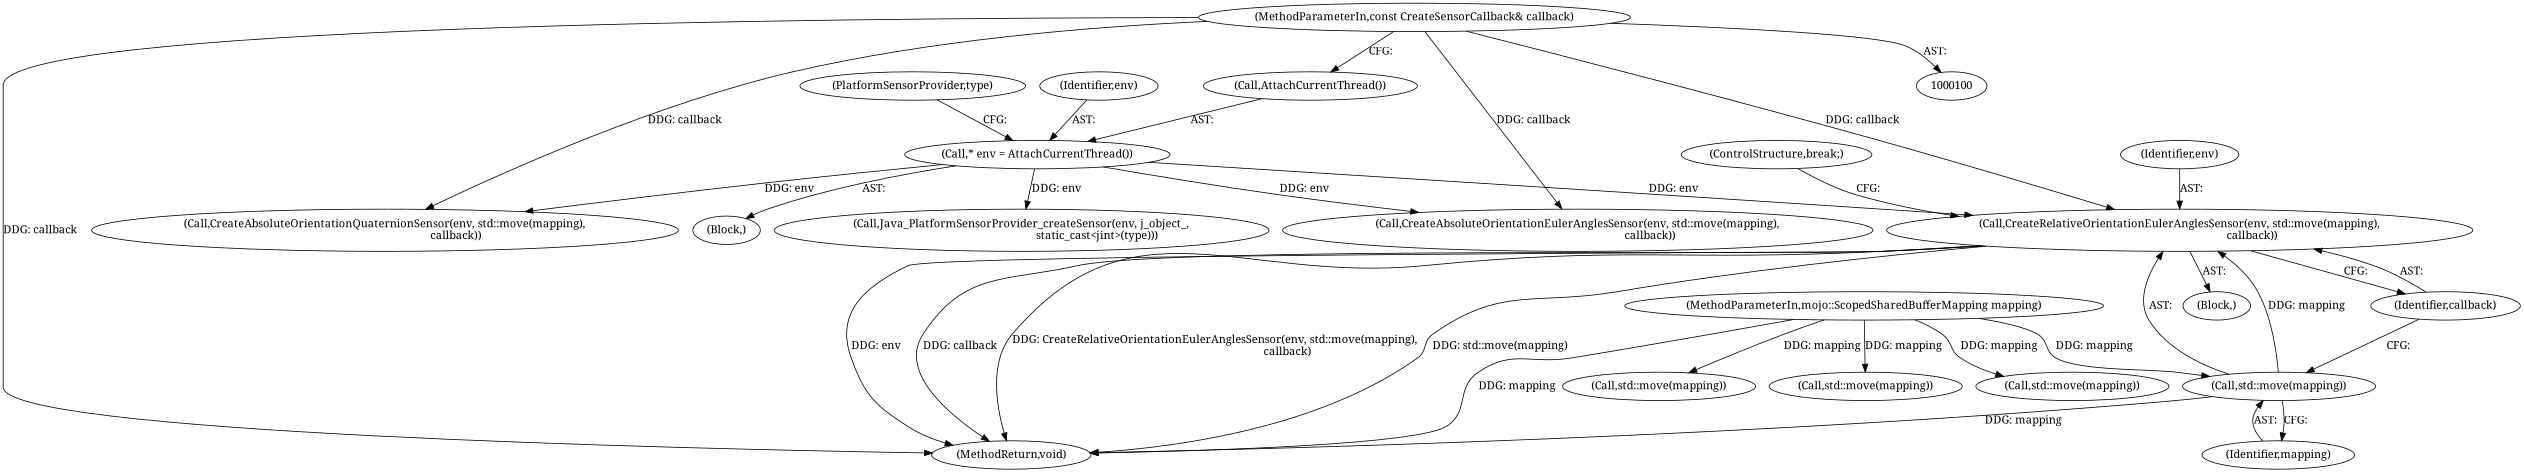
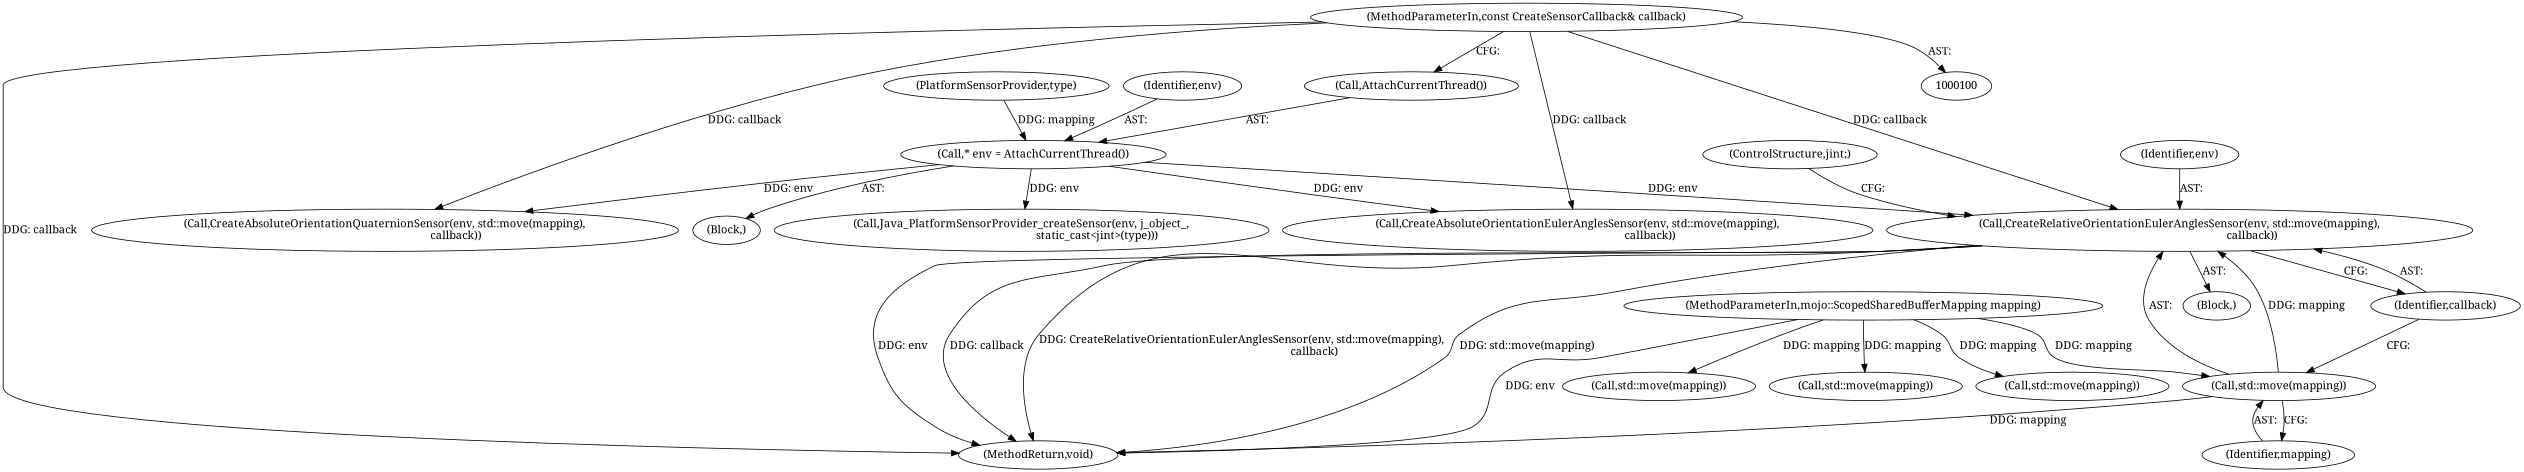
edge "(PlatformSensorProvider,type)" -> "(Call,* env = AttachCurrentThread())": label "CFG: " -> "DDG: mapping"
node "(ControlStructure,break;)": label "(ControlStructure,break;)" -> "(ControlStructure,jint;)"
edge "(MethodParameterIn,mojo::ScopedSharedBufferMapping mapping)" -> "(MethodReturn,void)": label "DDG: mapping" -> "DDG: env"
